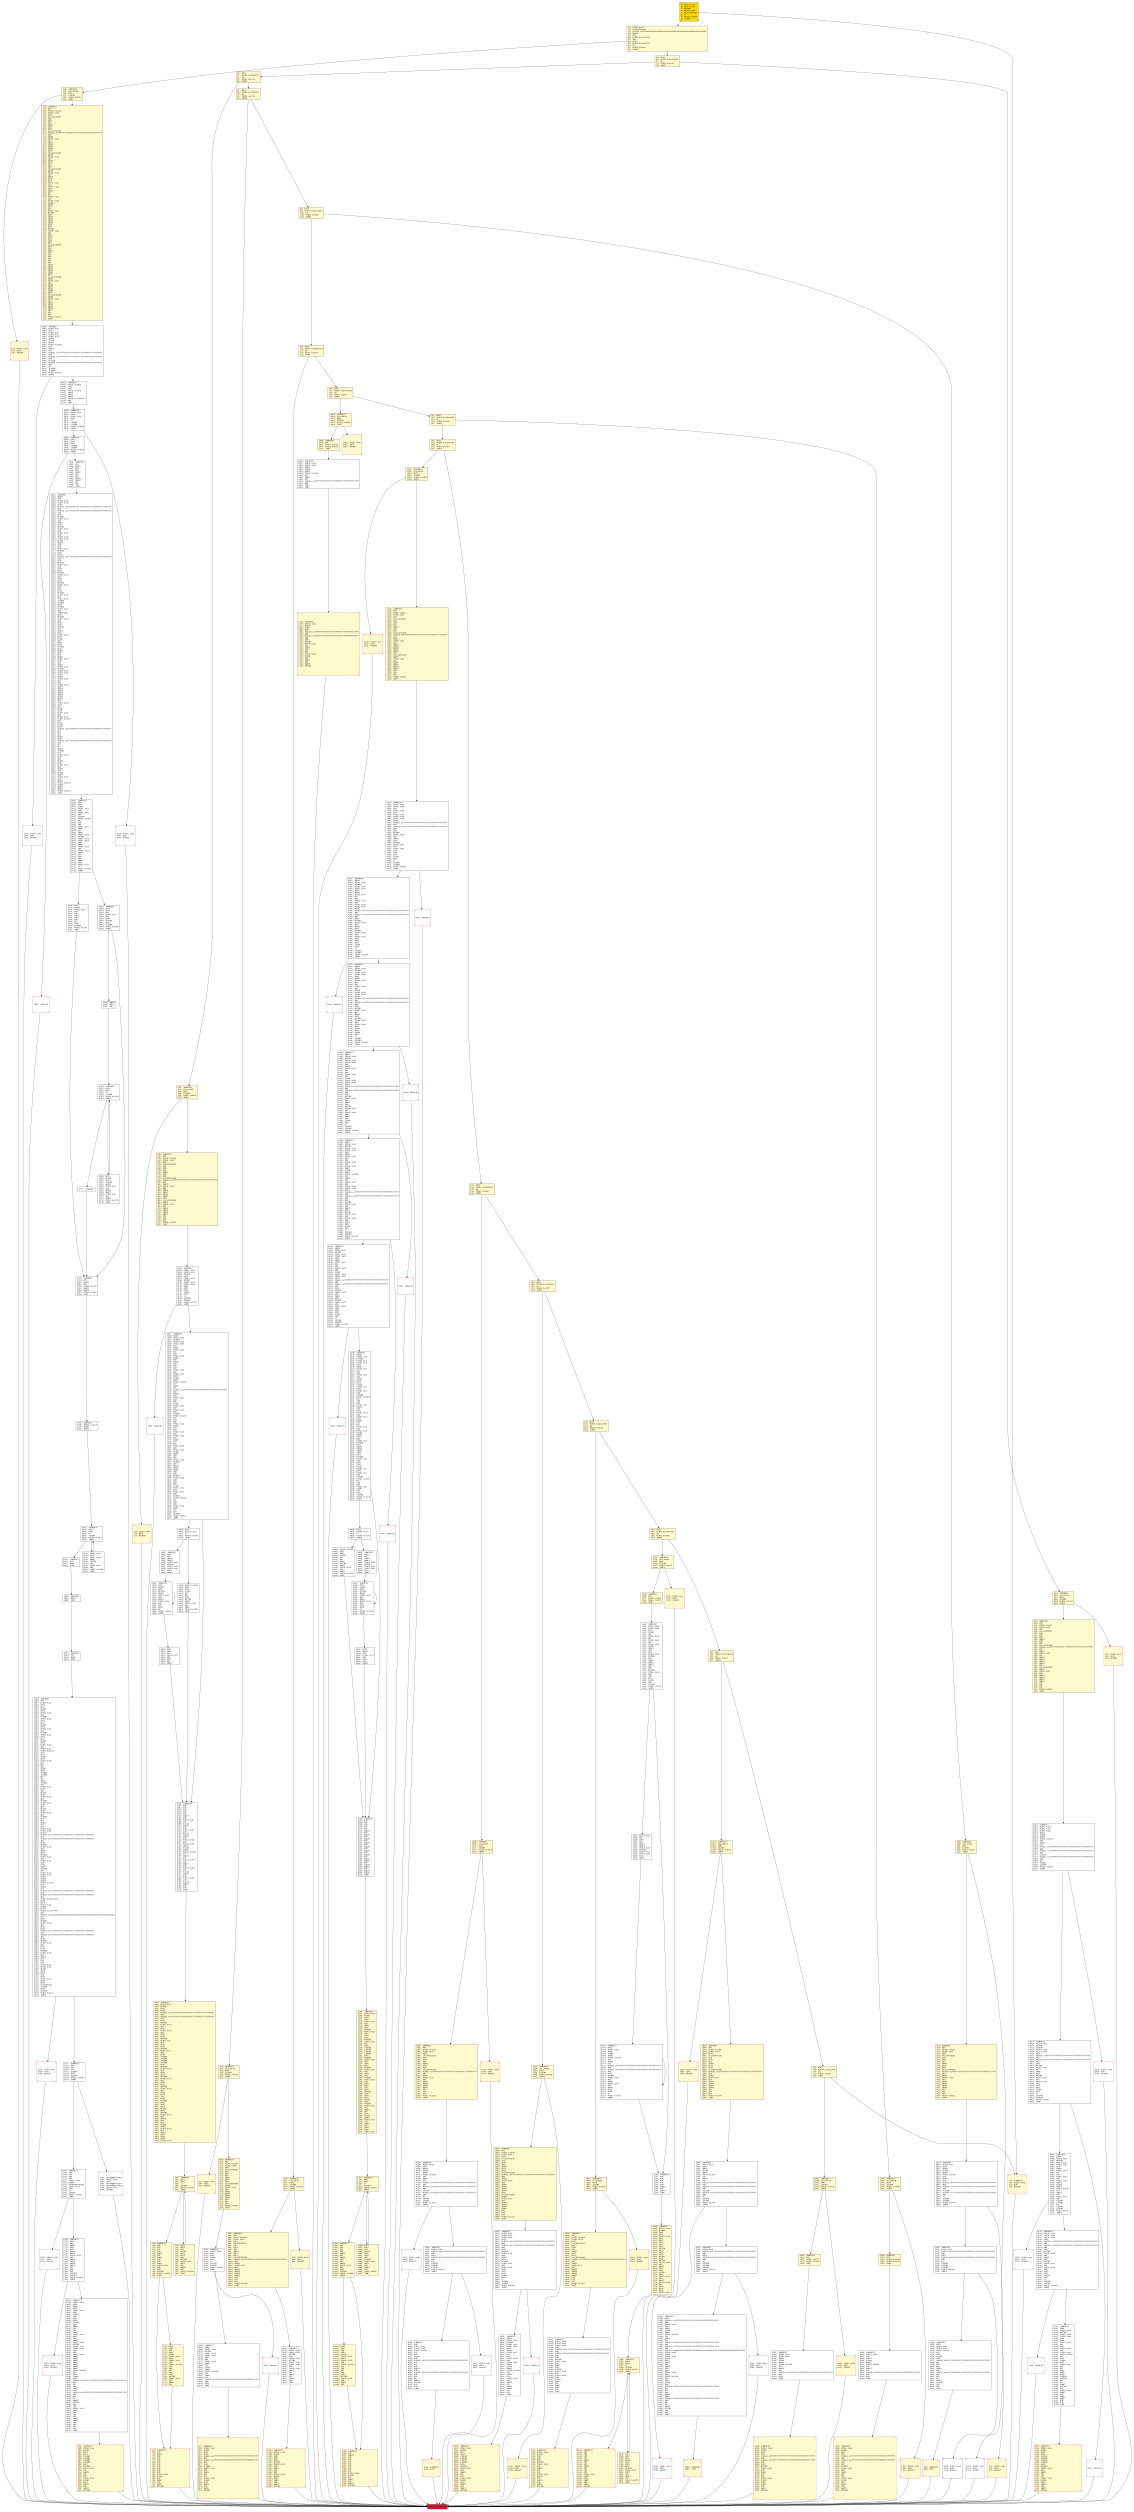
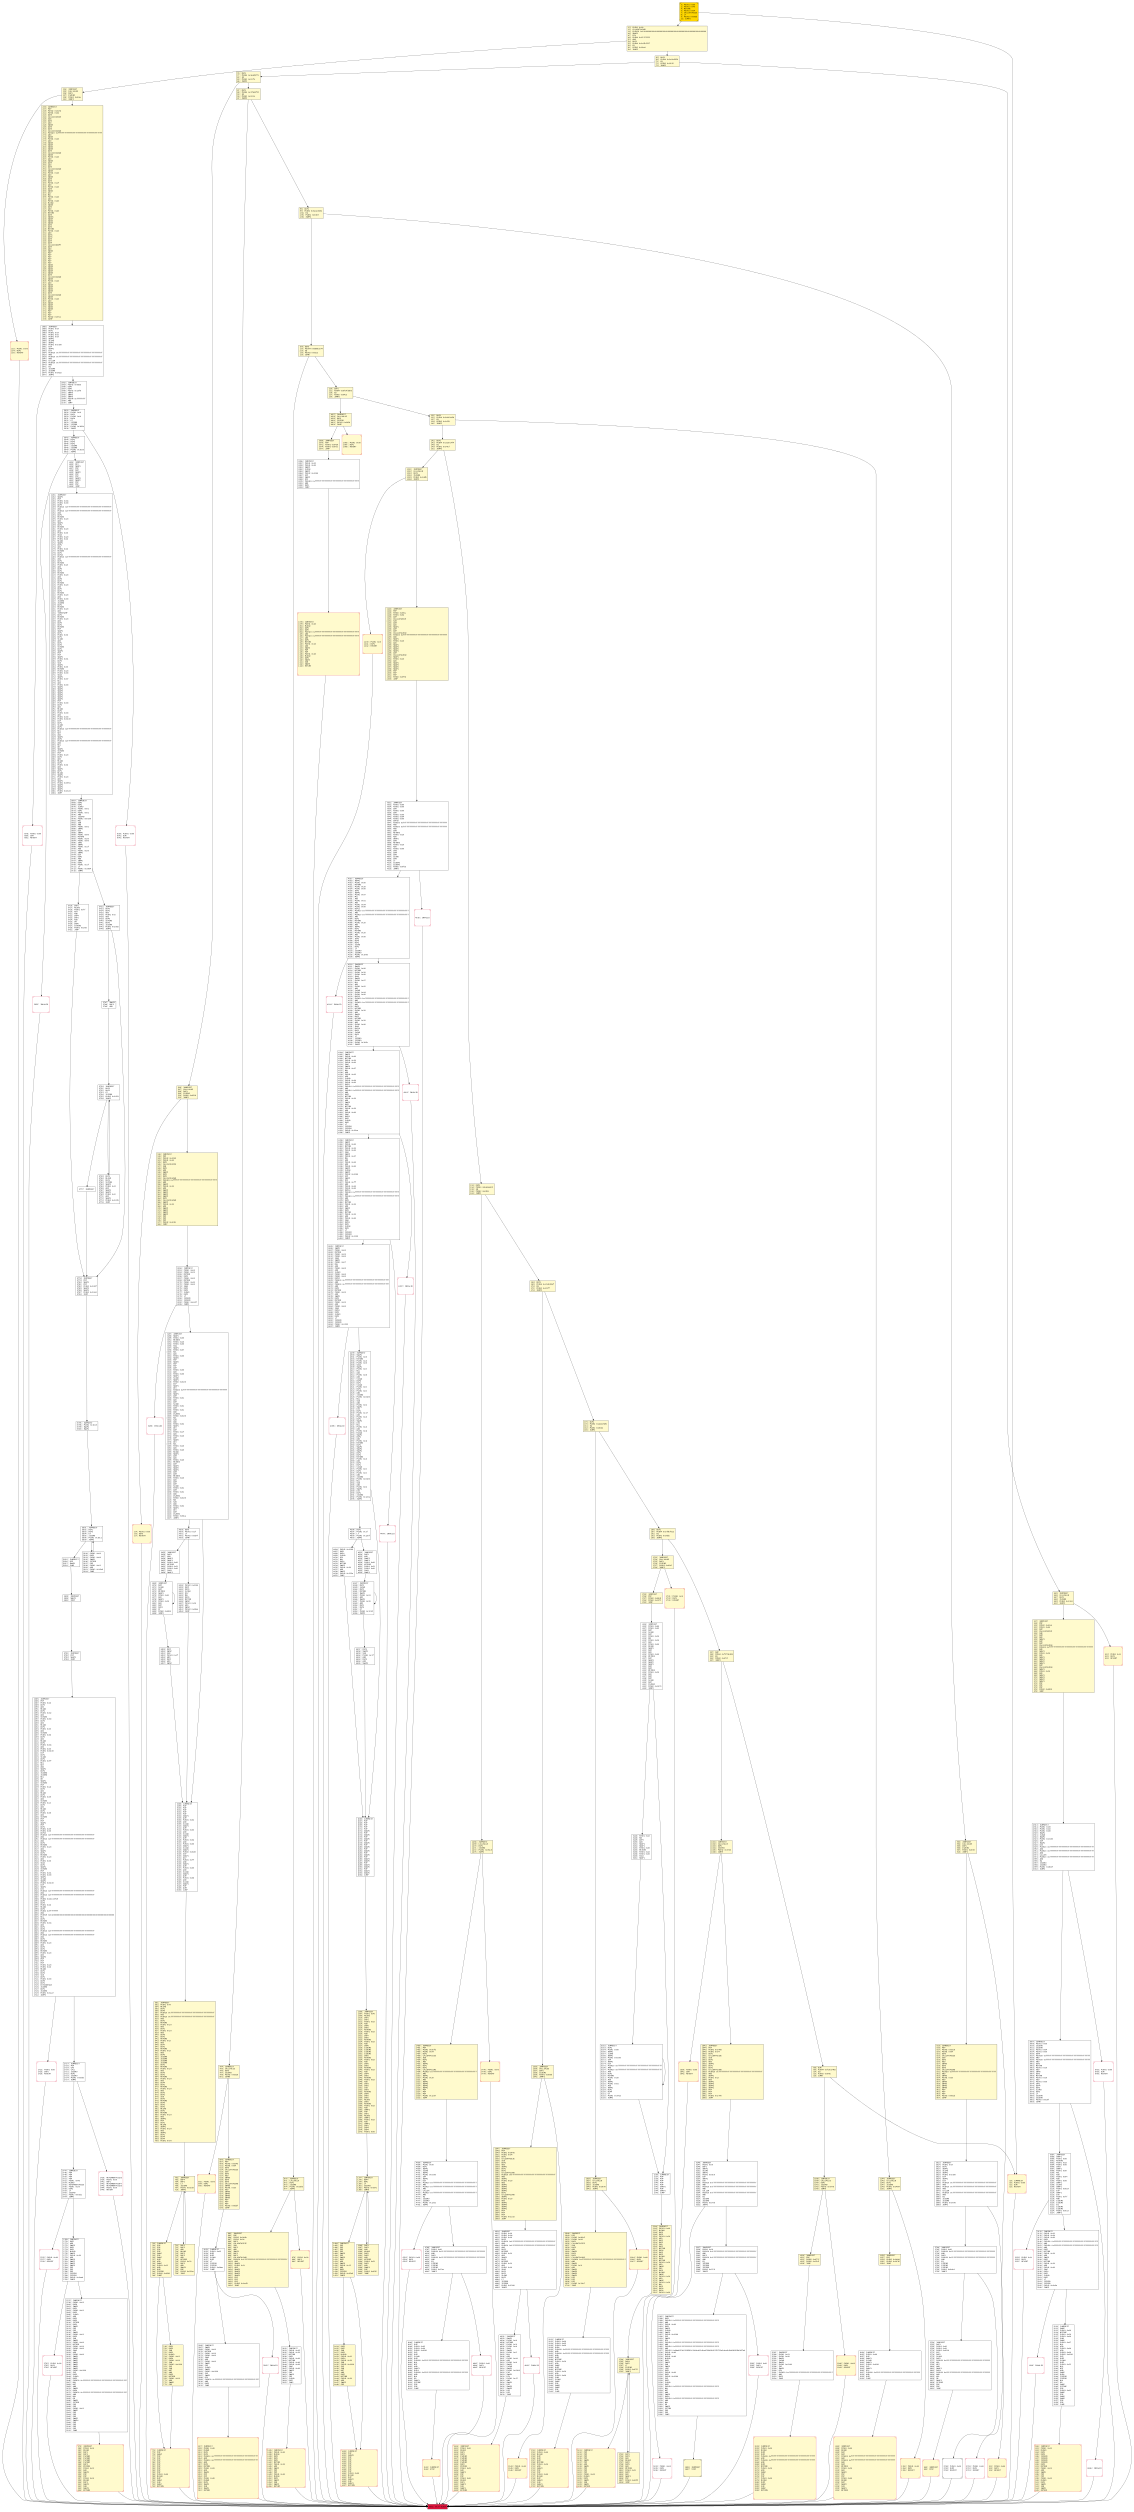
node "1896: JUMPDEST 1897: STOP": color crimson -> black
